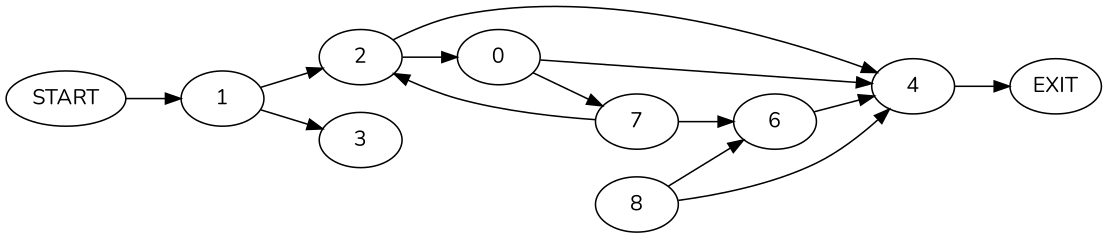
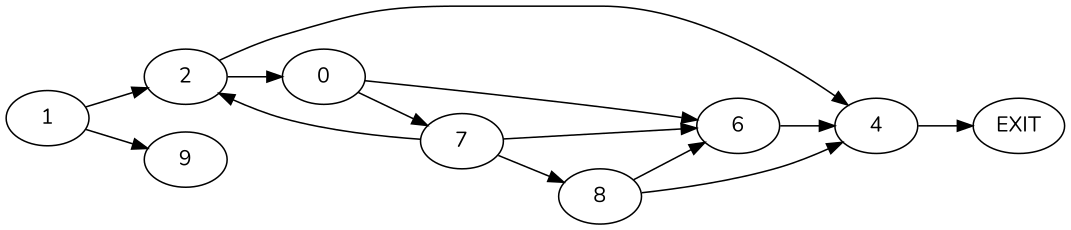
edge "0" -> "4": now "0" -> "6"
node "START": removed
node "3": label "3" -> "9"
edge "7" -> "8": added
